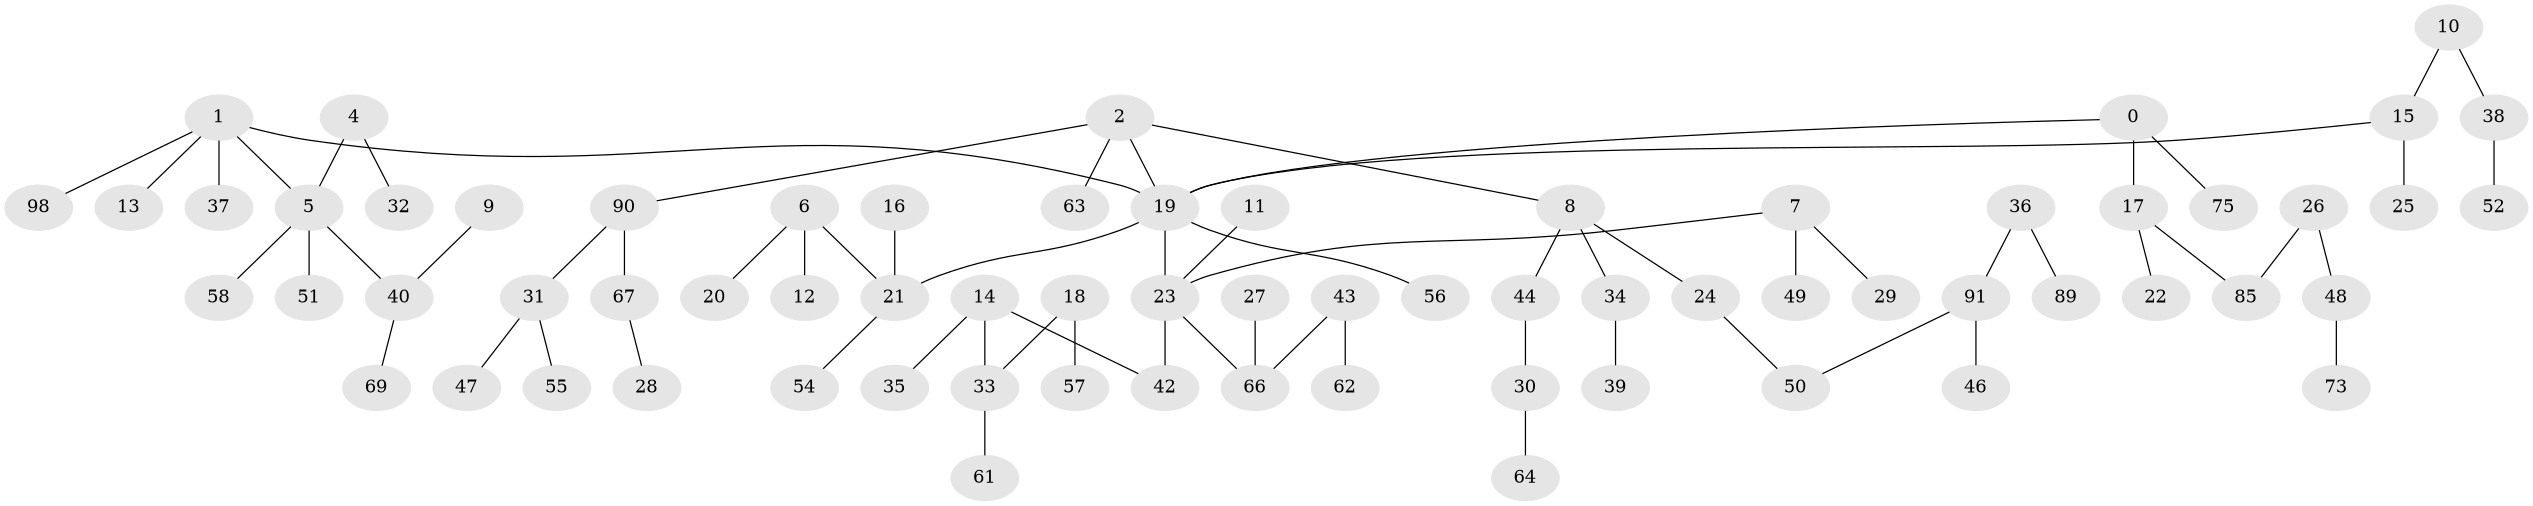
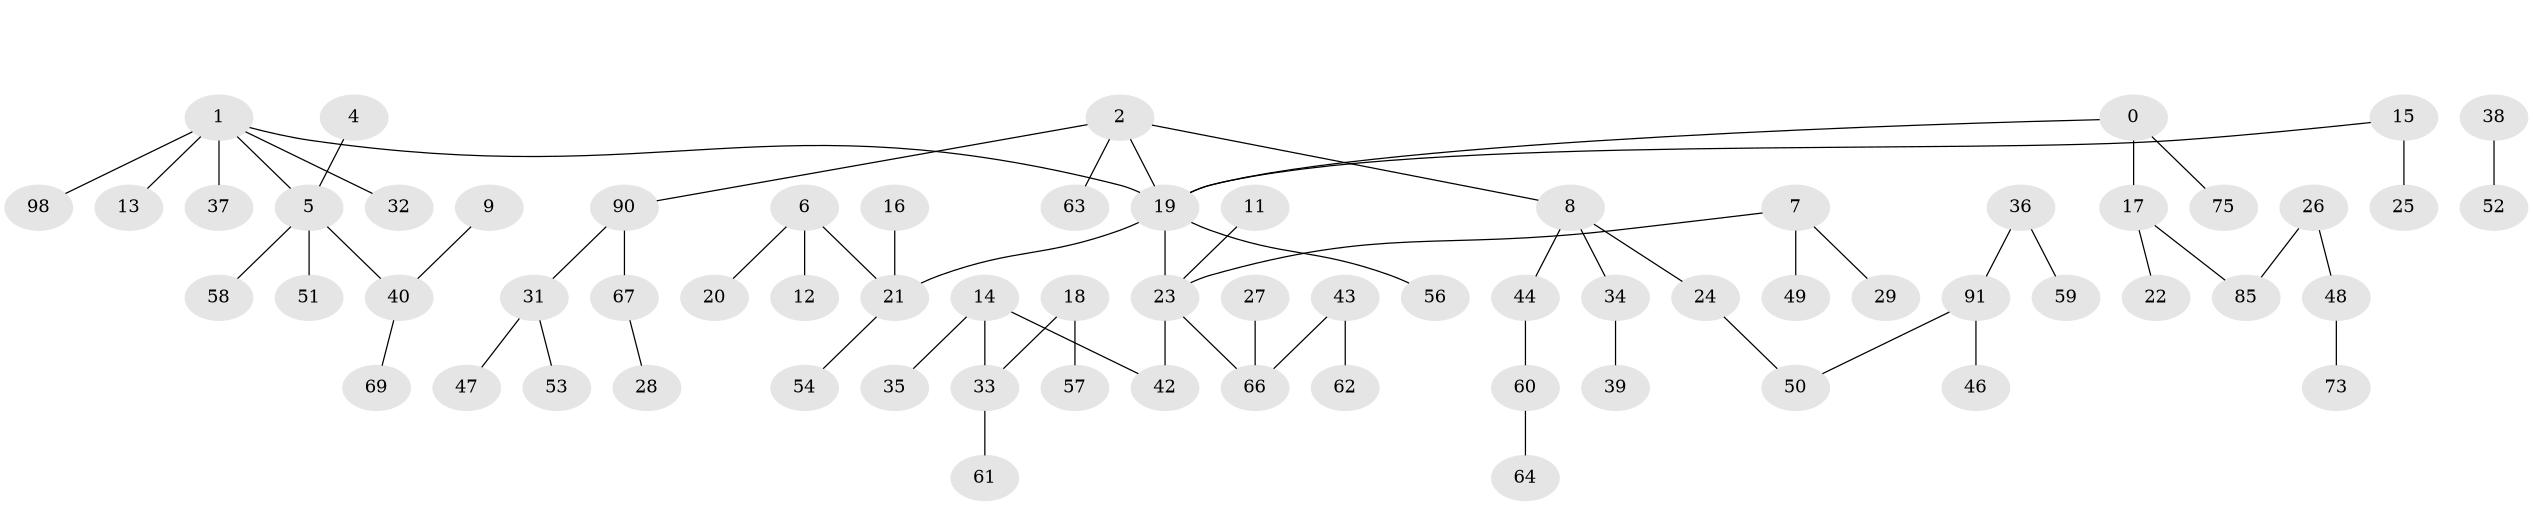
node "10": removed
edge "4" -- "32": now "1" -- "32"
node "89": label "89" -> "59"
node "55": label "55" -> "53"
node "30": label "30" -> "60"
